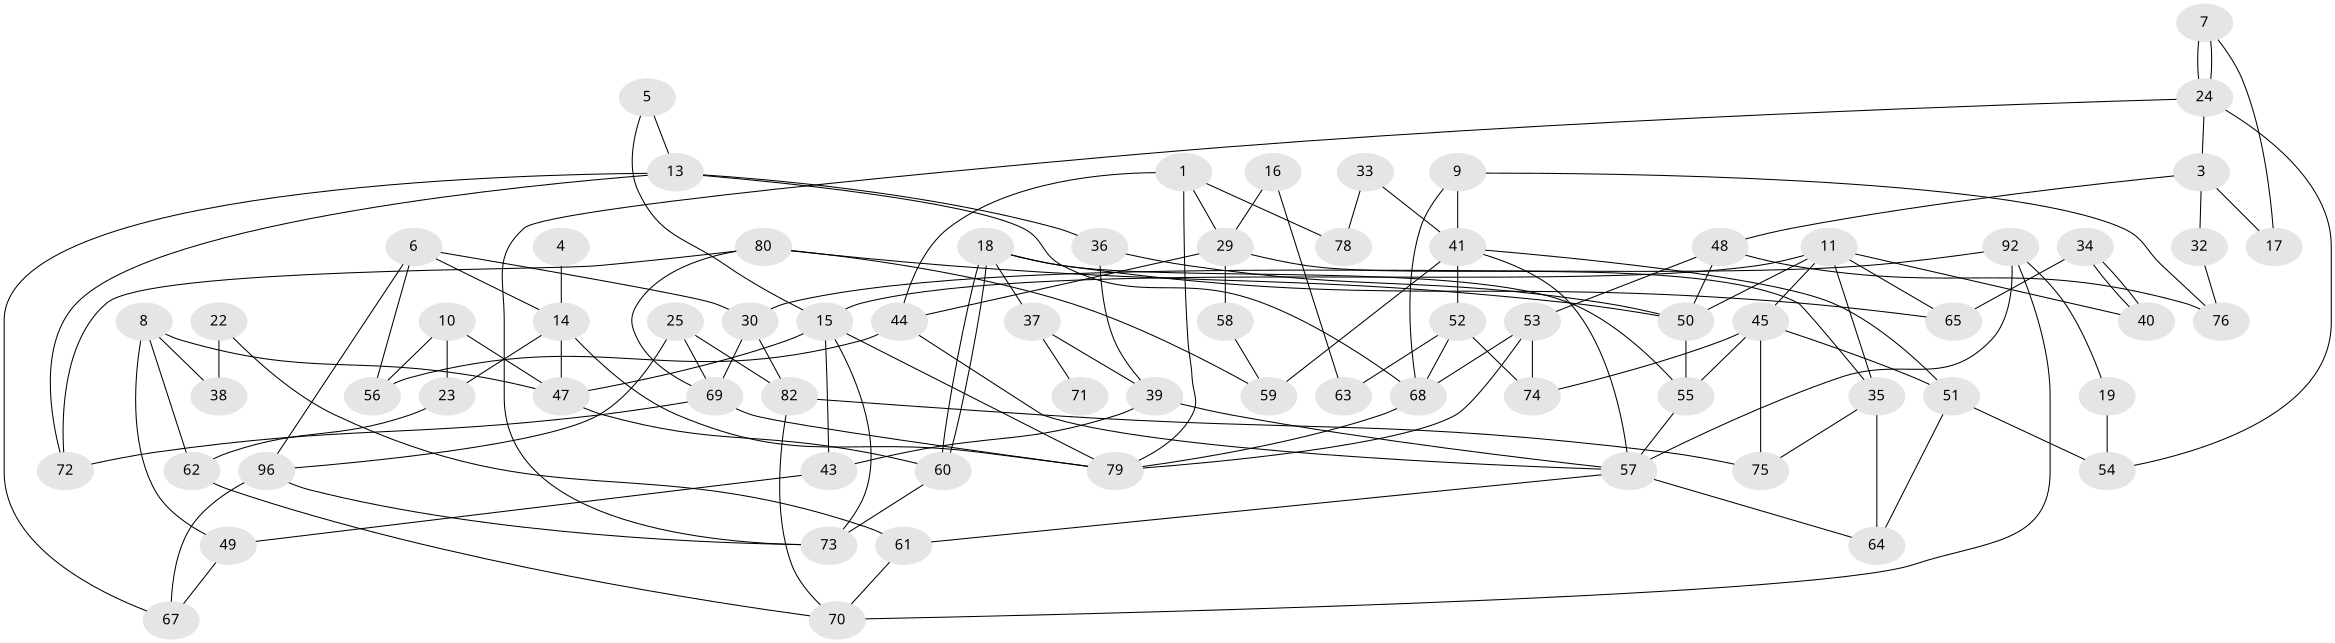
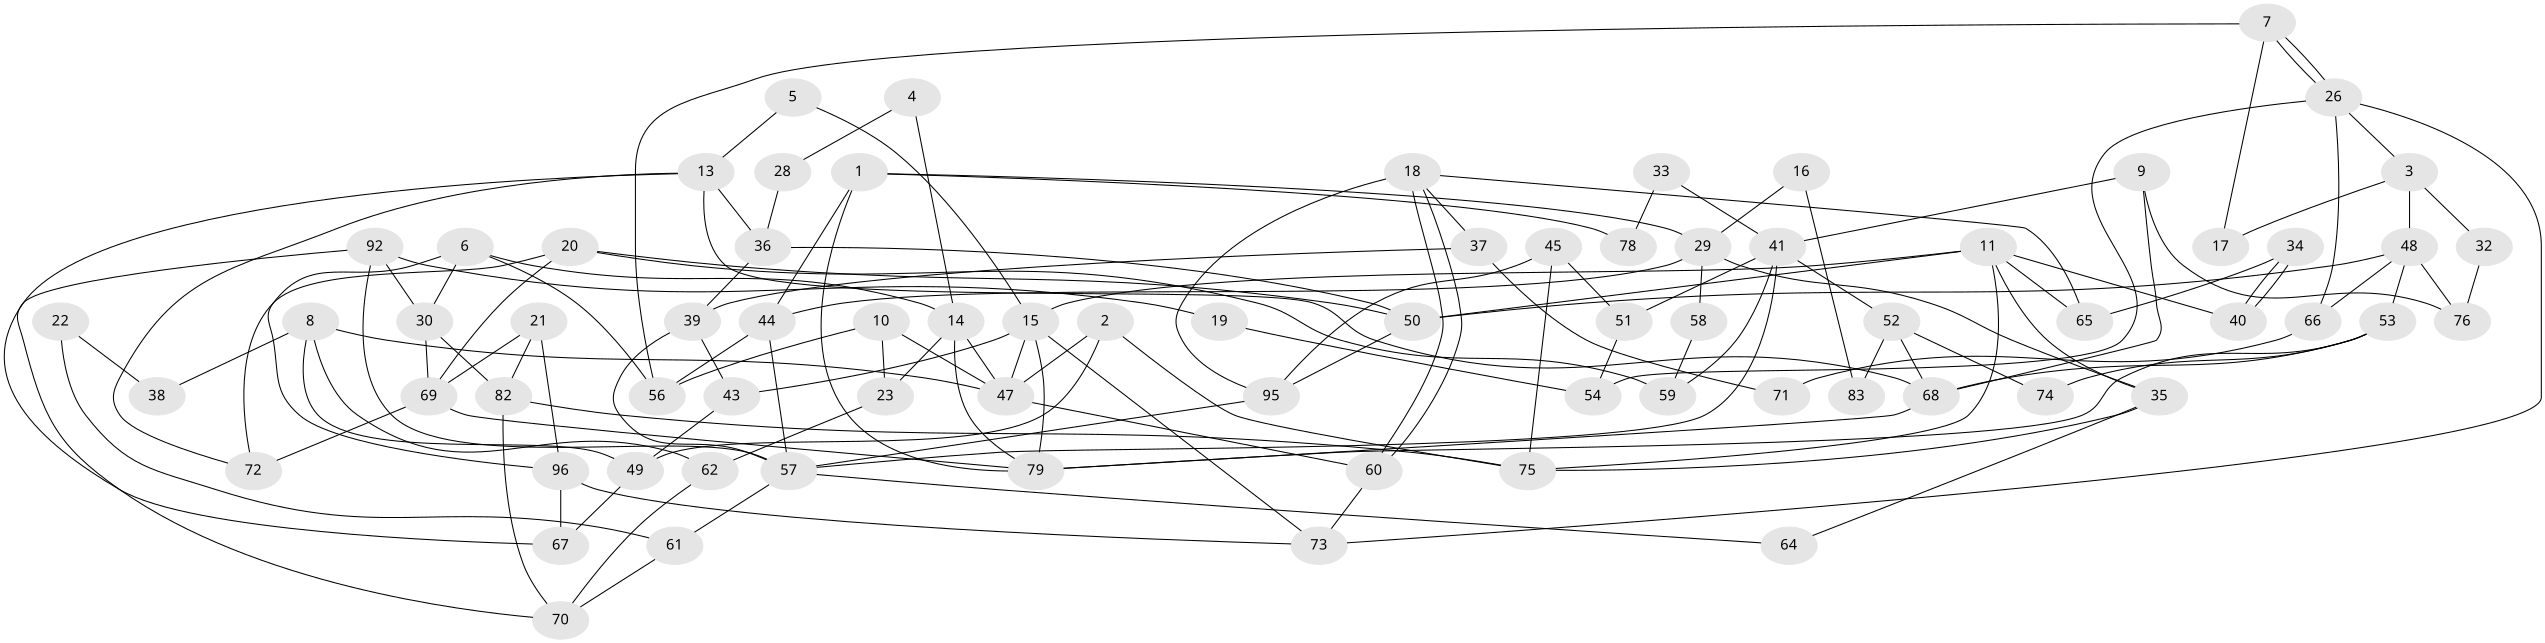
edge "7" -- "56": added
node "24": label "24" -> "26"
node "28": added
node "80": label "80" -> "20"
edge "11" -- "45": now "11" -- "75"
node "25": label "25" -> "21"
node "2": added
node "66": added
edge "45" -- "74": removed
node "63": label "63" -> "83"
node "55": label "55" -> "95"
edge "51" -- "64": removed
